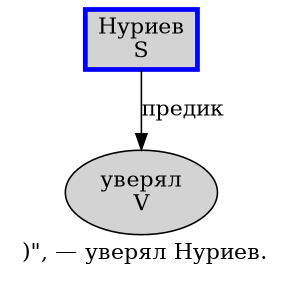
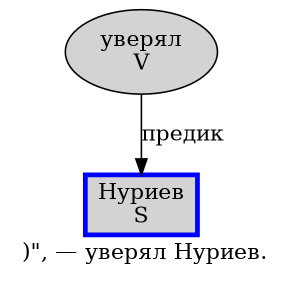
edge "Нуриев S" -> "уверял V": reversed
